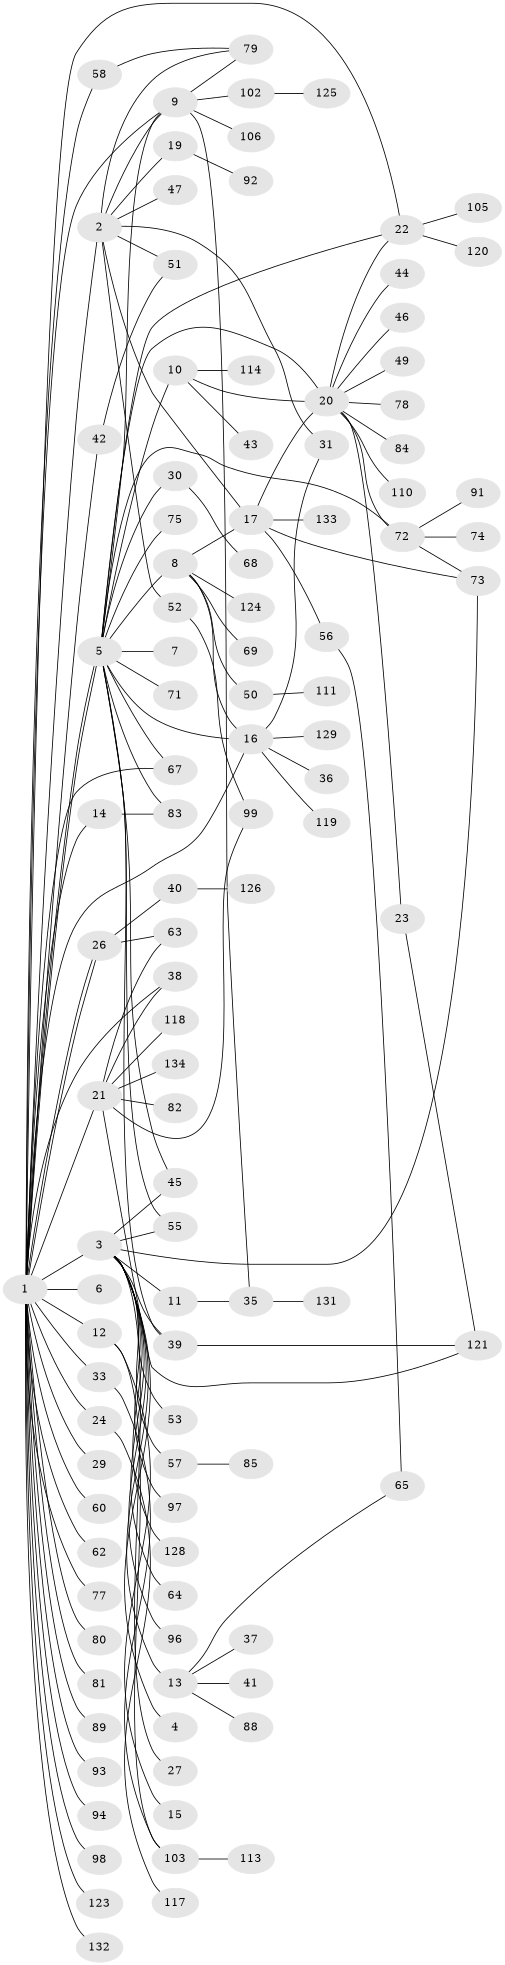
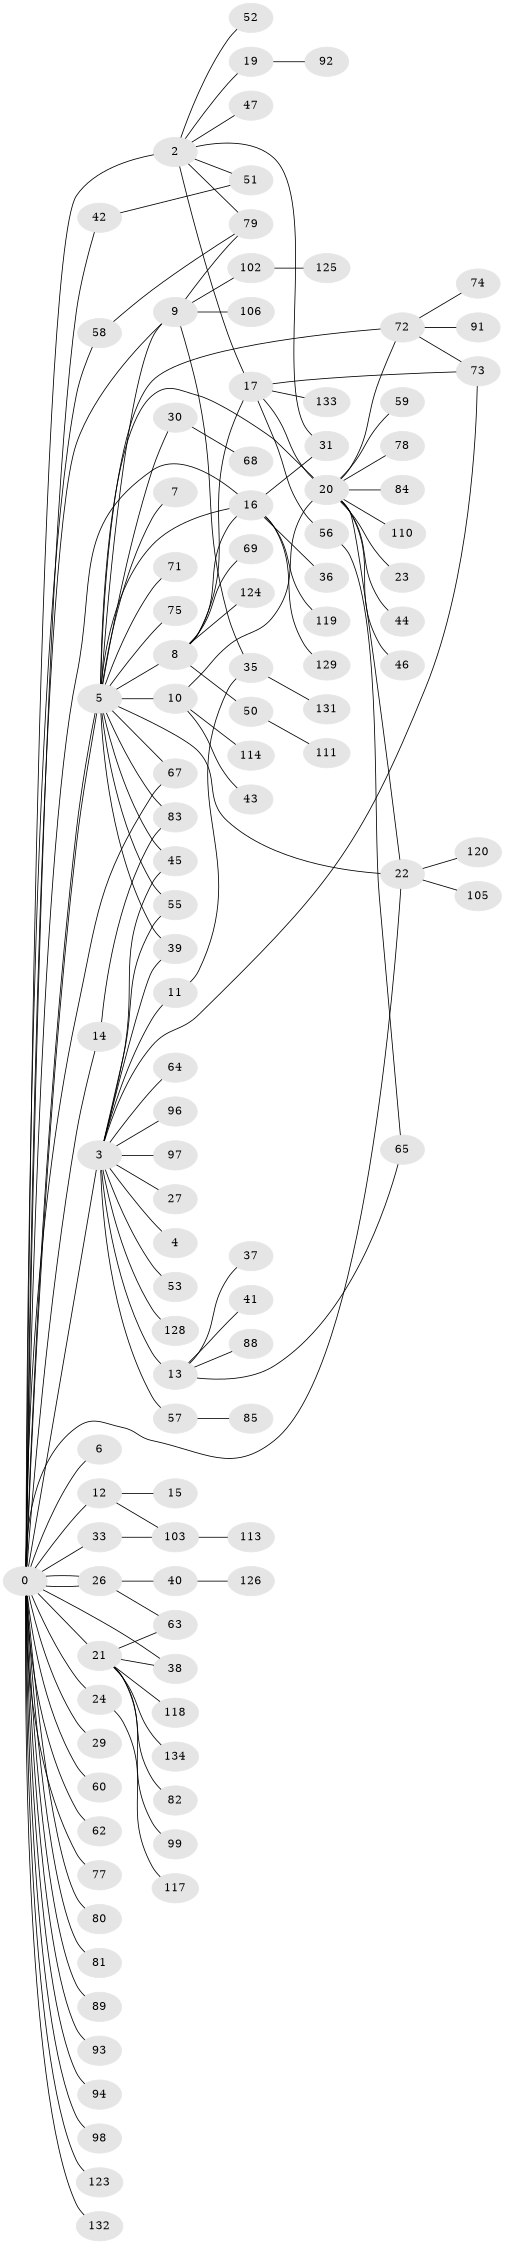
edge "9" -- "2": removed
node "49": label "49" -> "59"
edge "52" -- "99": removed
node "1": label "1" -> "0"
node "121": removed
